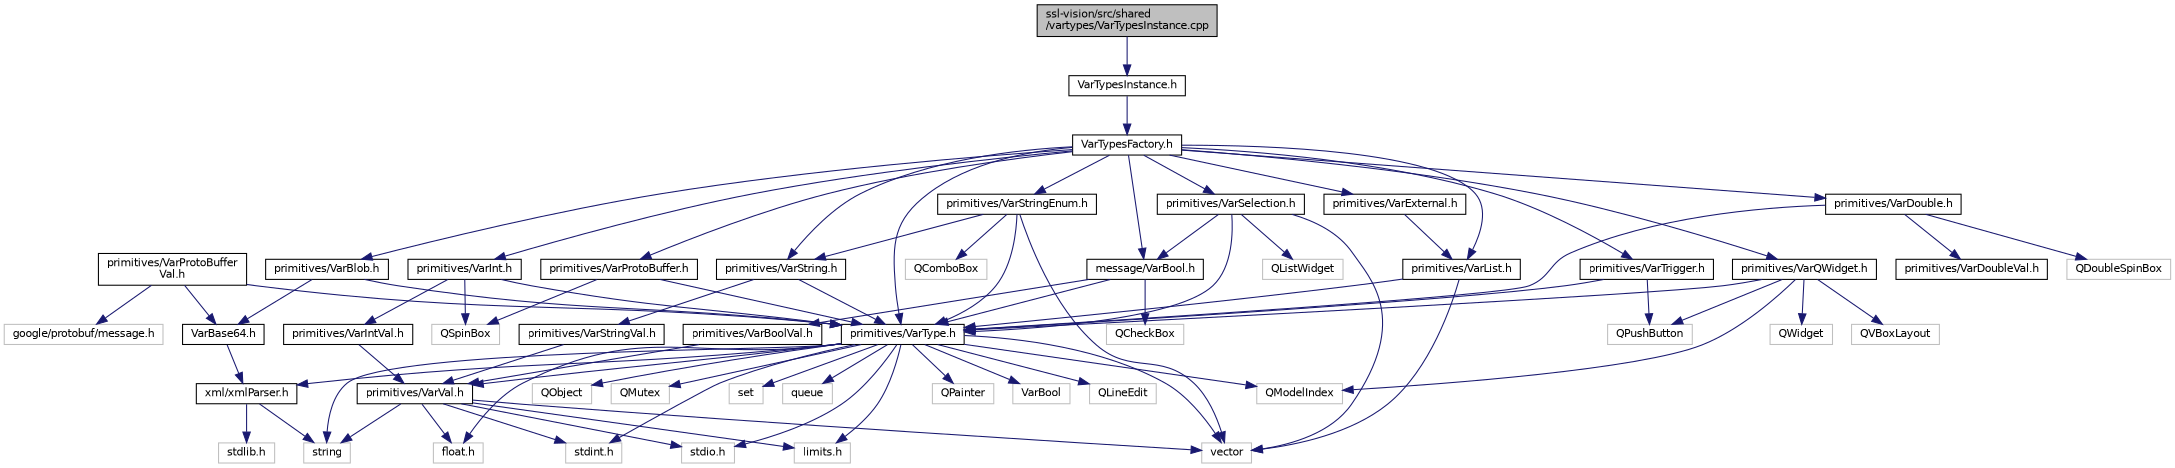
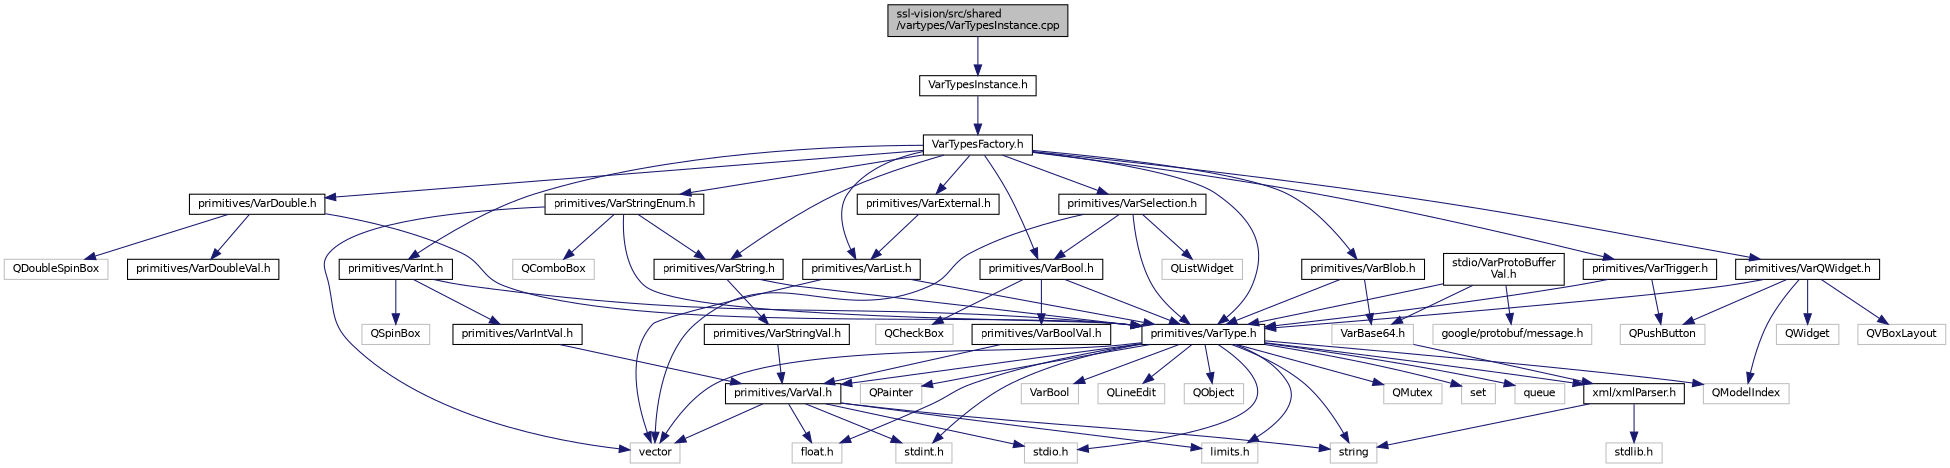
node "primitives/VarProtoBuffer Val.h": label "primitives/VarProtoBuffer Val.h" -> "stdio/VarProtoBuffer Val.h"
node "primitives/VarProtoBuffer.h": removed
node "message/VarBool.h": label "message/VarBool.h" -> "primitives/VarBool.h"
node "VarBase64.h": color black -> grey75
